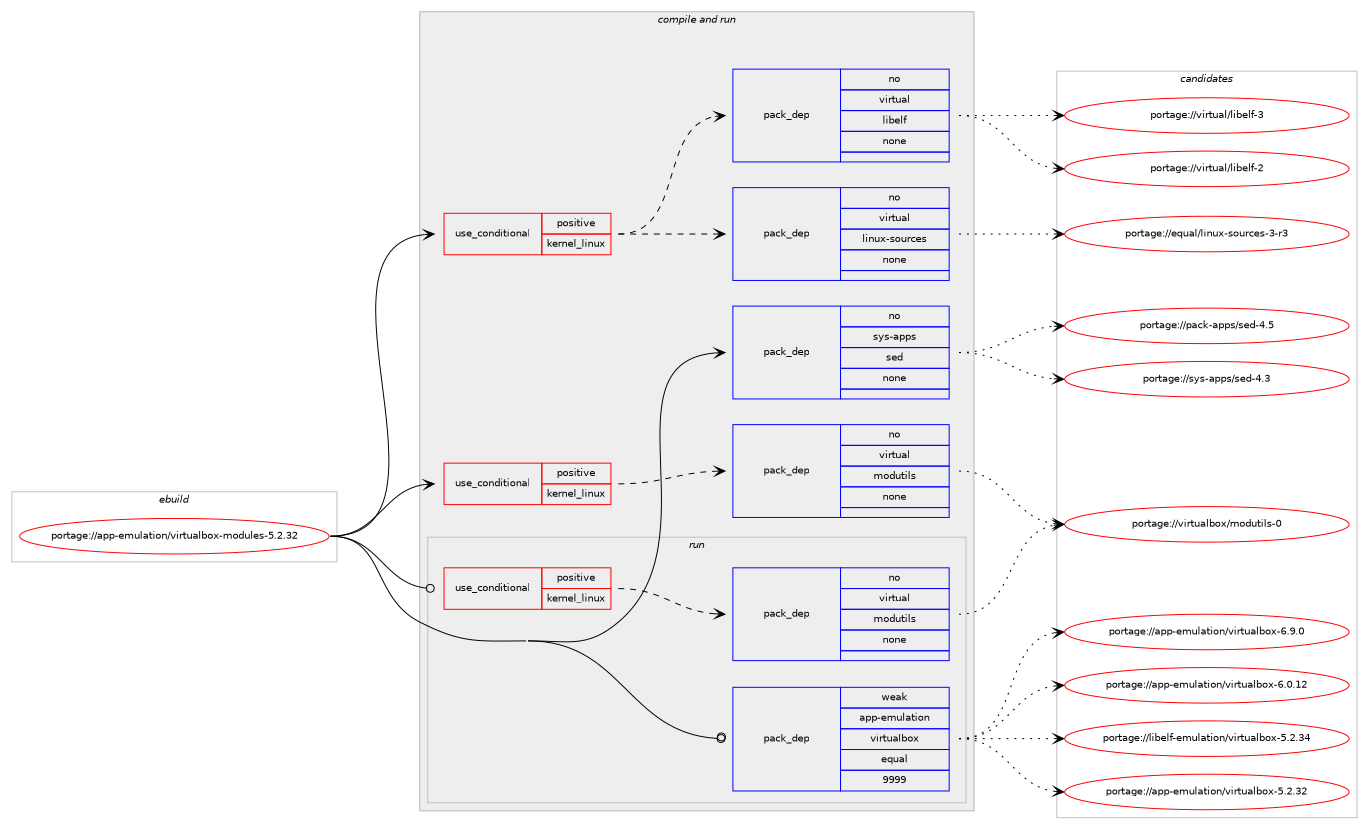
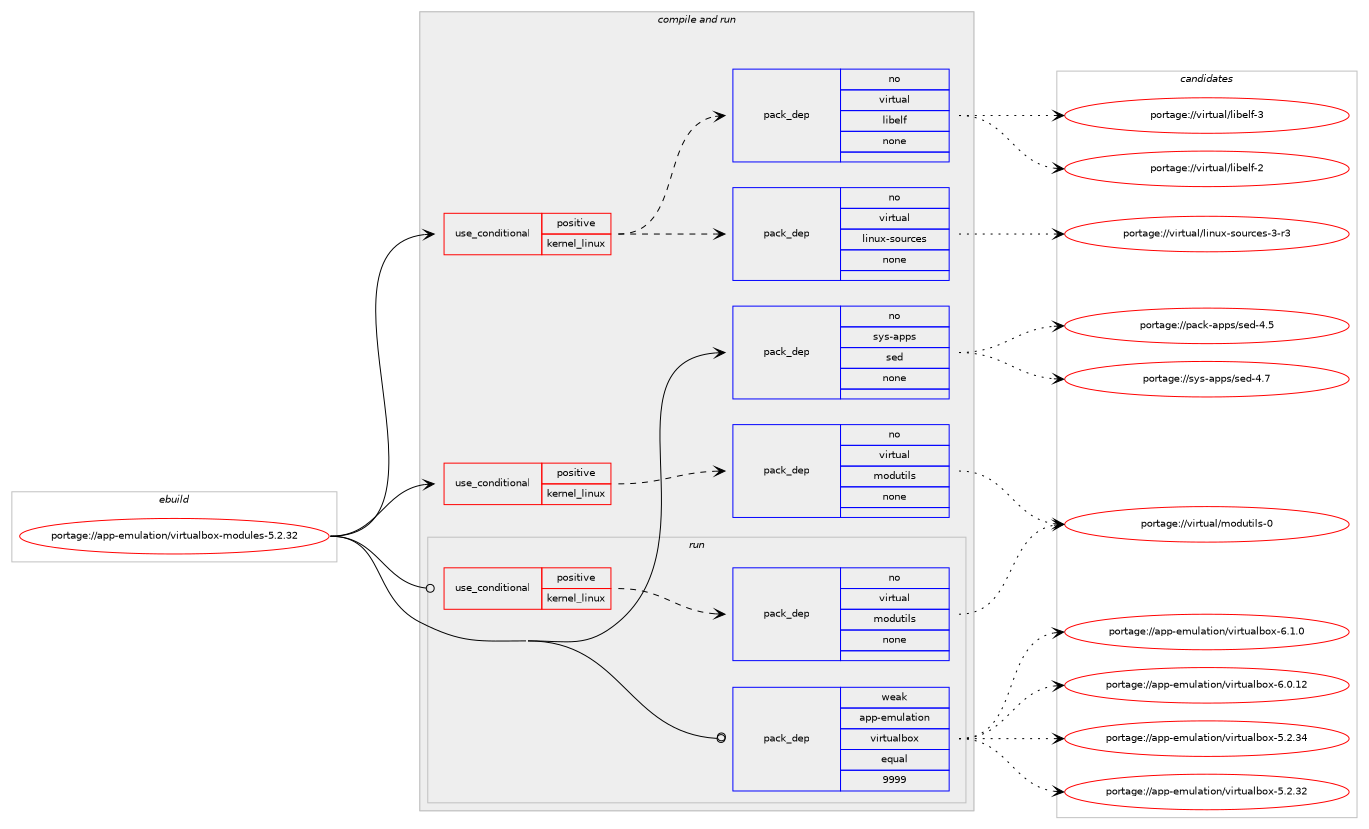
node "portage://equal/linux-sources-3-r3": label "portage://equal/linux-sources-3-r3" -> "portage://virtual/linux-sources-3-r3"
node "portage://sys-apps/sed-4.3": label "portage://sys-apps/sed-4.3" -> "portage://sys-apps/sed-4.7"
node "portage://virtualbox/modutils-0": label "portage://virtualbox/modutils-0" -> "portage://virtual/modutils-0"
node "portage://app-emulation/virtualbox-6.9.0": label "portage://app-emulation/virtualbox-6.9.0" -> "portage://app-emulation/virtualbox-6.1.0"
node "portage://libelf-emulation/virtualbox-5.2.34": label "portage://libelf-emulation/virtualbox-5.2.34" -> "portage://app-emulation/virtualbox-5.2.34"
